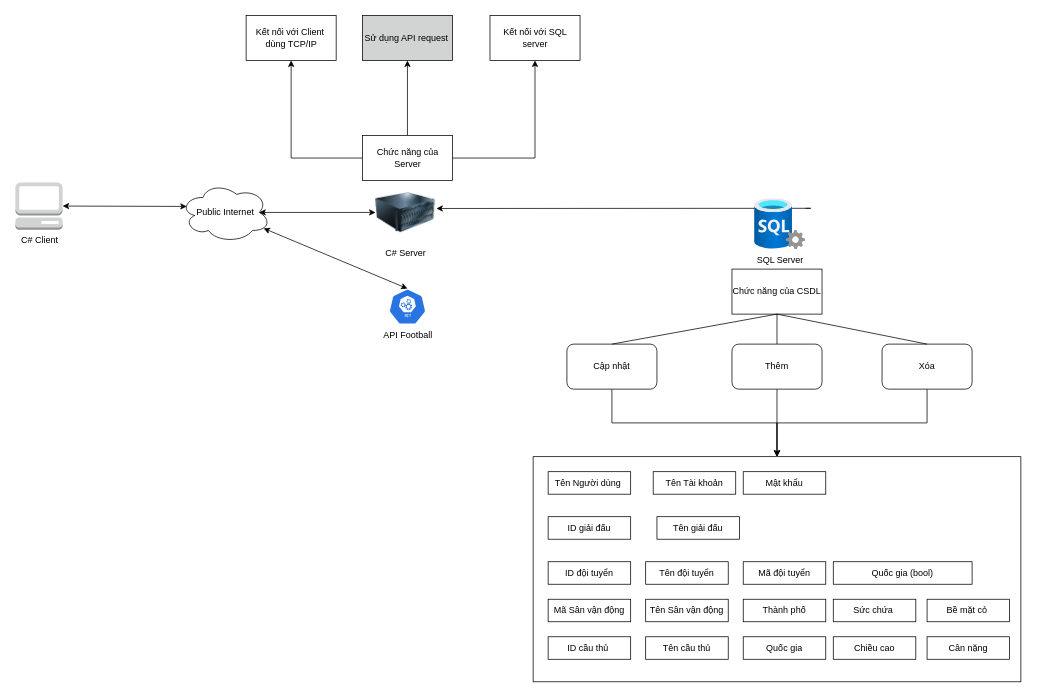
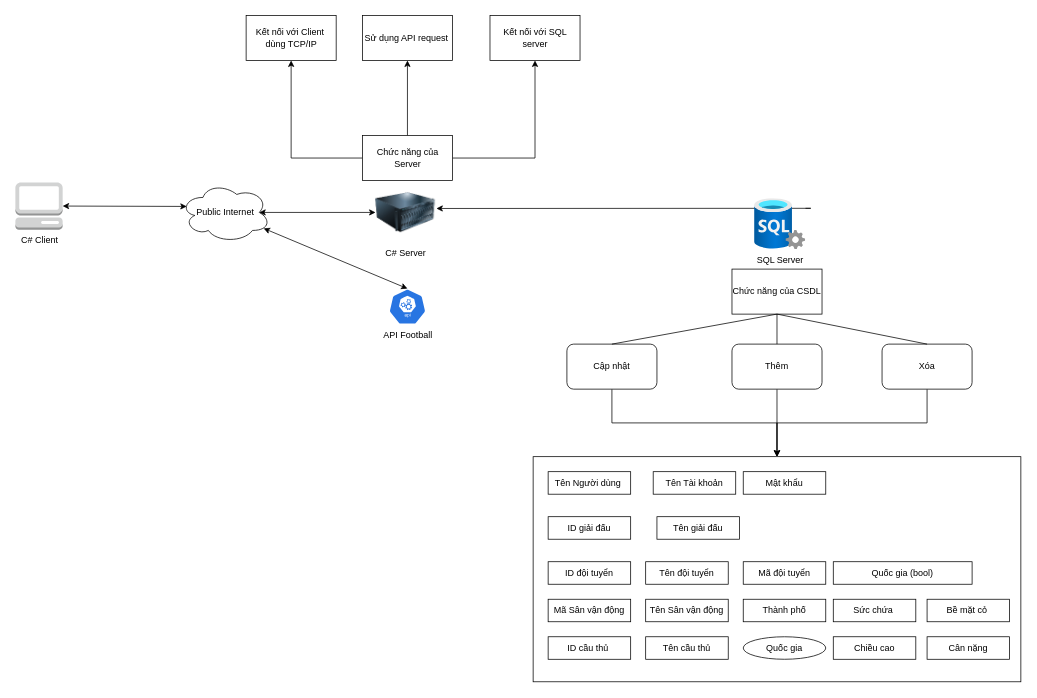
node "Sử dụng API request": fillcolor #d2d3d3 -> #ffffff
node "Quốc gia": shape rectangle -> ellipse
